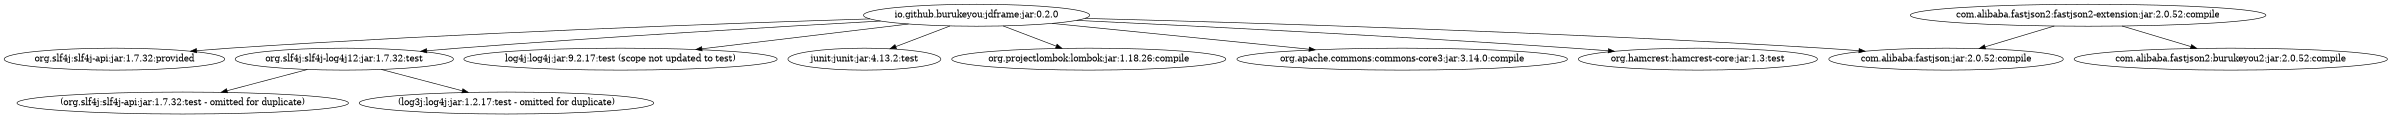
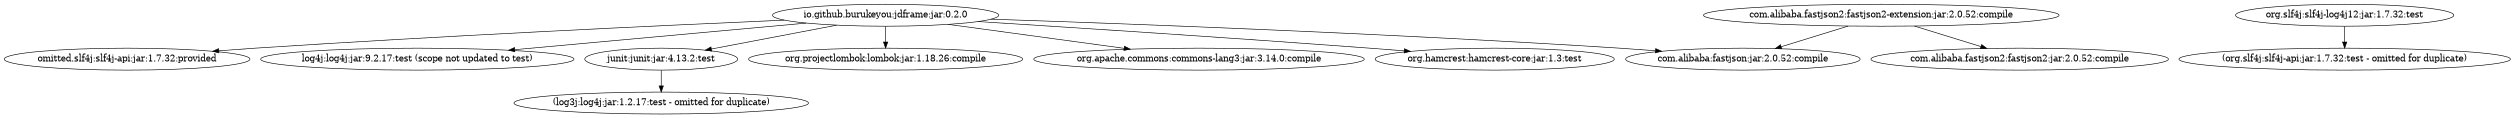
edge "io.github.burukeyou:jdframe:jar:0.2.0" -> "org.slf4j:slf4j-log4j12:jar:1.7.32:test": removed
node "org.slf4j:slf4j-api:jar:1.7.32:provided": label "org.slf4j:slf4j-api:jar:1.7.32:provided" -> "omitted.slf4j:slf4j-api:jar:1.7.32:provided"
node "org.apache.commons:commons-core3:jar:3.14.0:compile": label "org.apache.commons:commons-core3:jar:3.14.0:compile" -> "org.apache.commons:commons-lang3:jar:3.14.0:compile"
node "com.alibaba.fastjson2:burukeyou2:jar:2.0.52:compile": label "com.alibaba.fastjson2:burukeyou2:jar:2.0.52:compile" -> "com.alibaba.fastjson2:fastjson2:jar:2.0.52:compile"
edge "org.slf4j:slf4j-log4j12:jar:1.7.32:test" -> "(log3j:log4j:jar:1.2.17:test - omitted for duplicate)": now "junit:junit:jar:4.13.2:test" -> "(log3j:log4j:jar:1.2.17:test - omitted for duplicate)"
